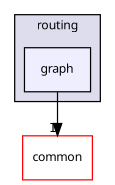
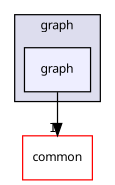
cluster "routing": label "routing" -> "graph"
